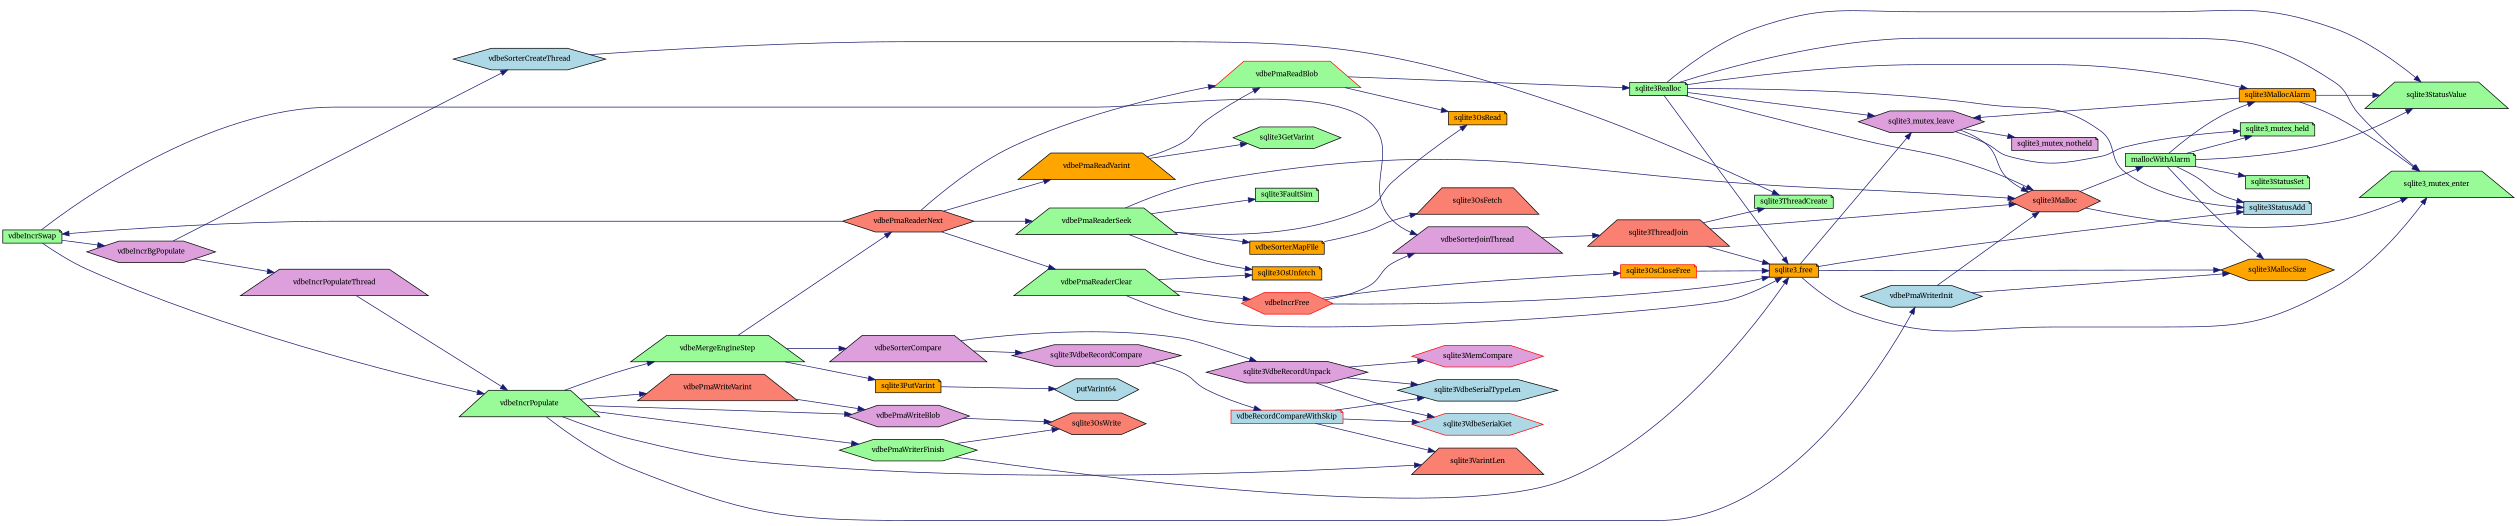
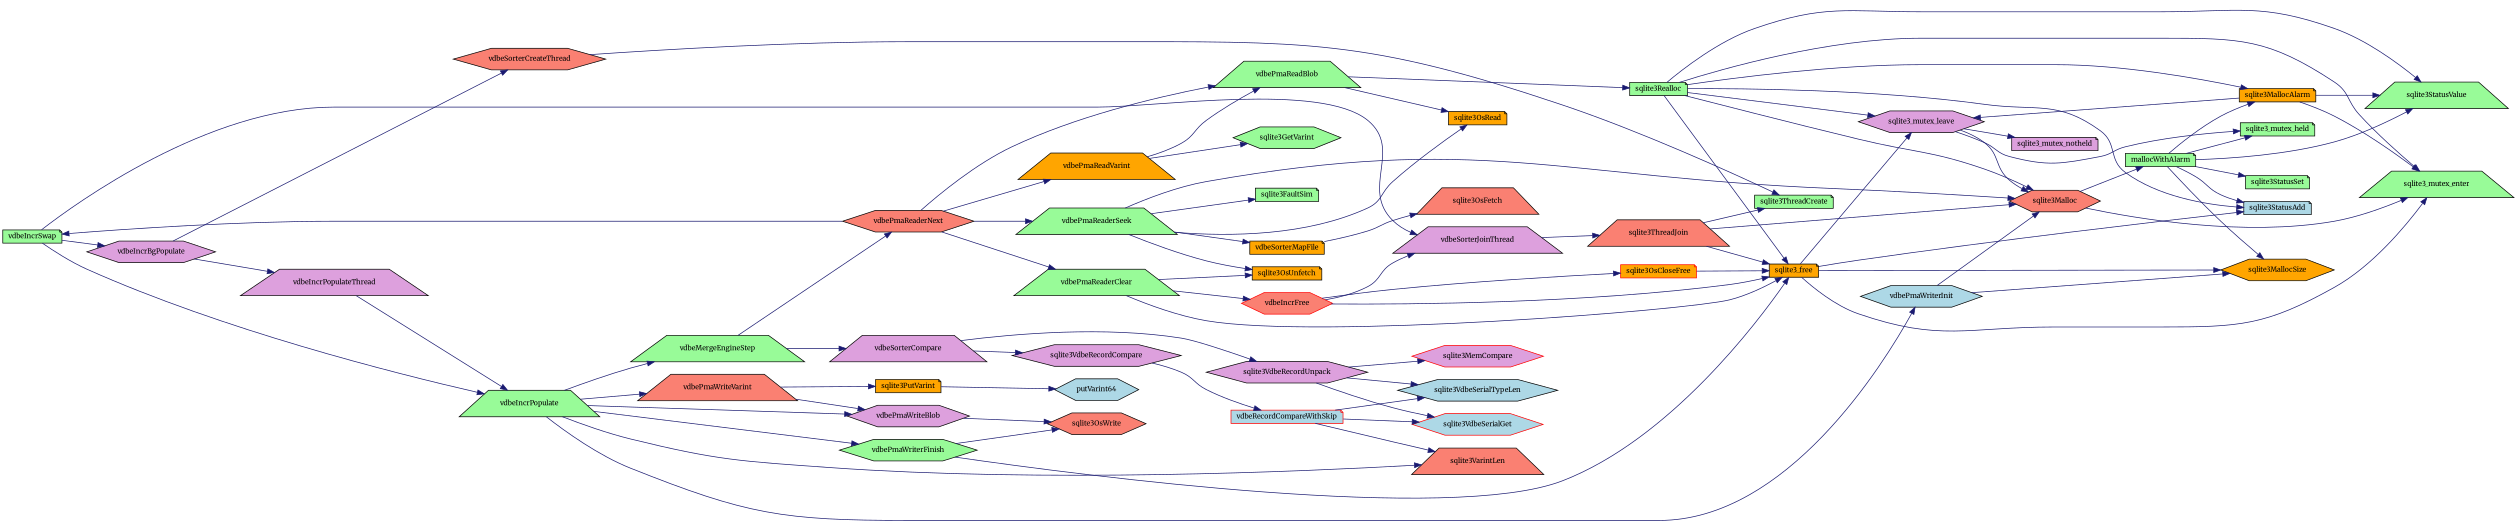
node "vdbeSorterCreateThread": fillcolor lightblue -> salmon
node "vdbePmaReadBlob": color red -> black
edge "vdbeMergeEngineStep" -> "sqlite3PutVarint": now "vdbePmaWriteVarint" -> "sqlite3PutVarint"
